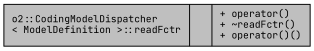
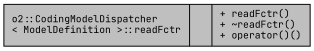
node "o2::CodingModelDispatcher": text "+ operator()" -> "+ readFctr()"
